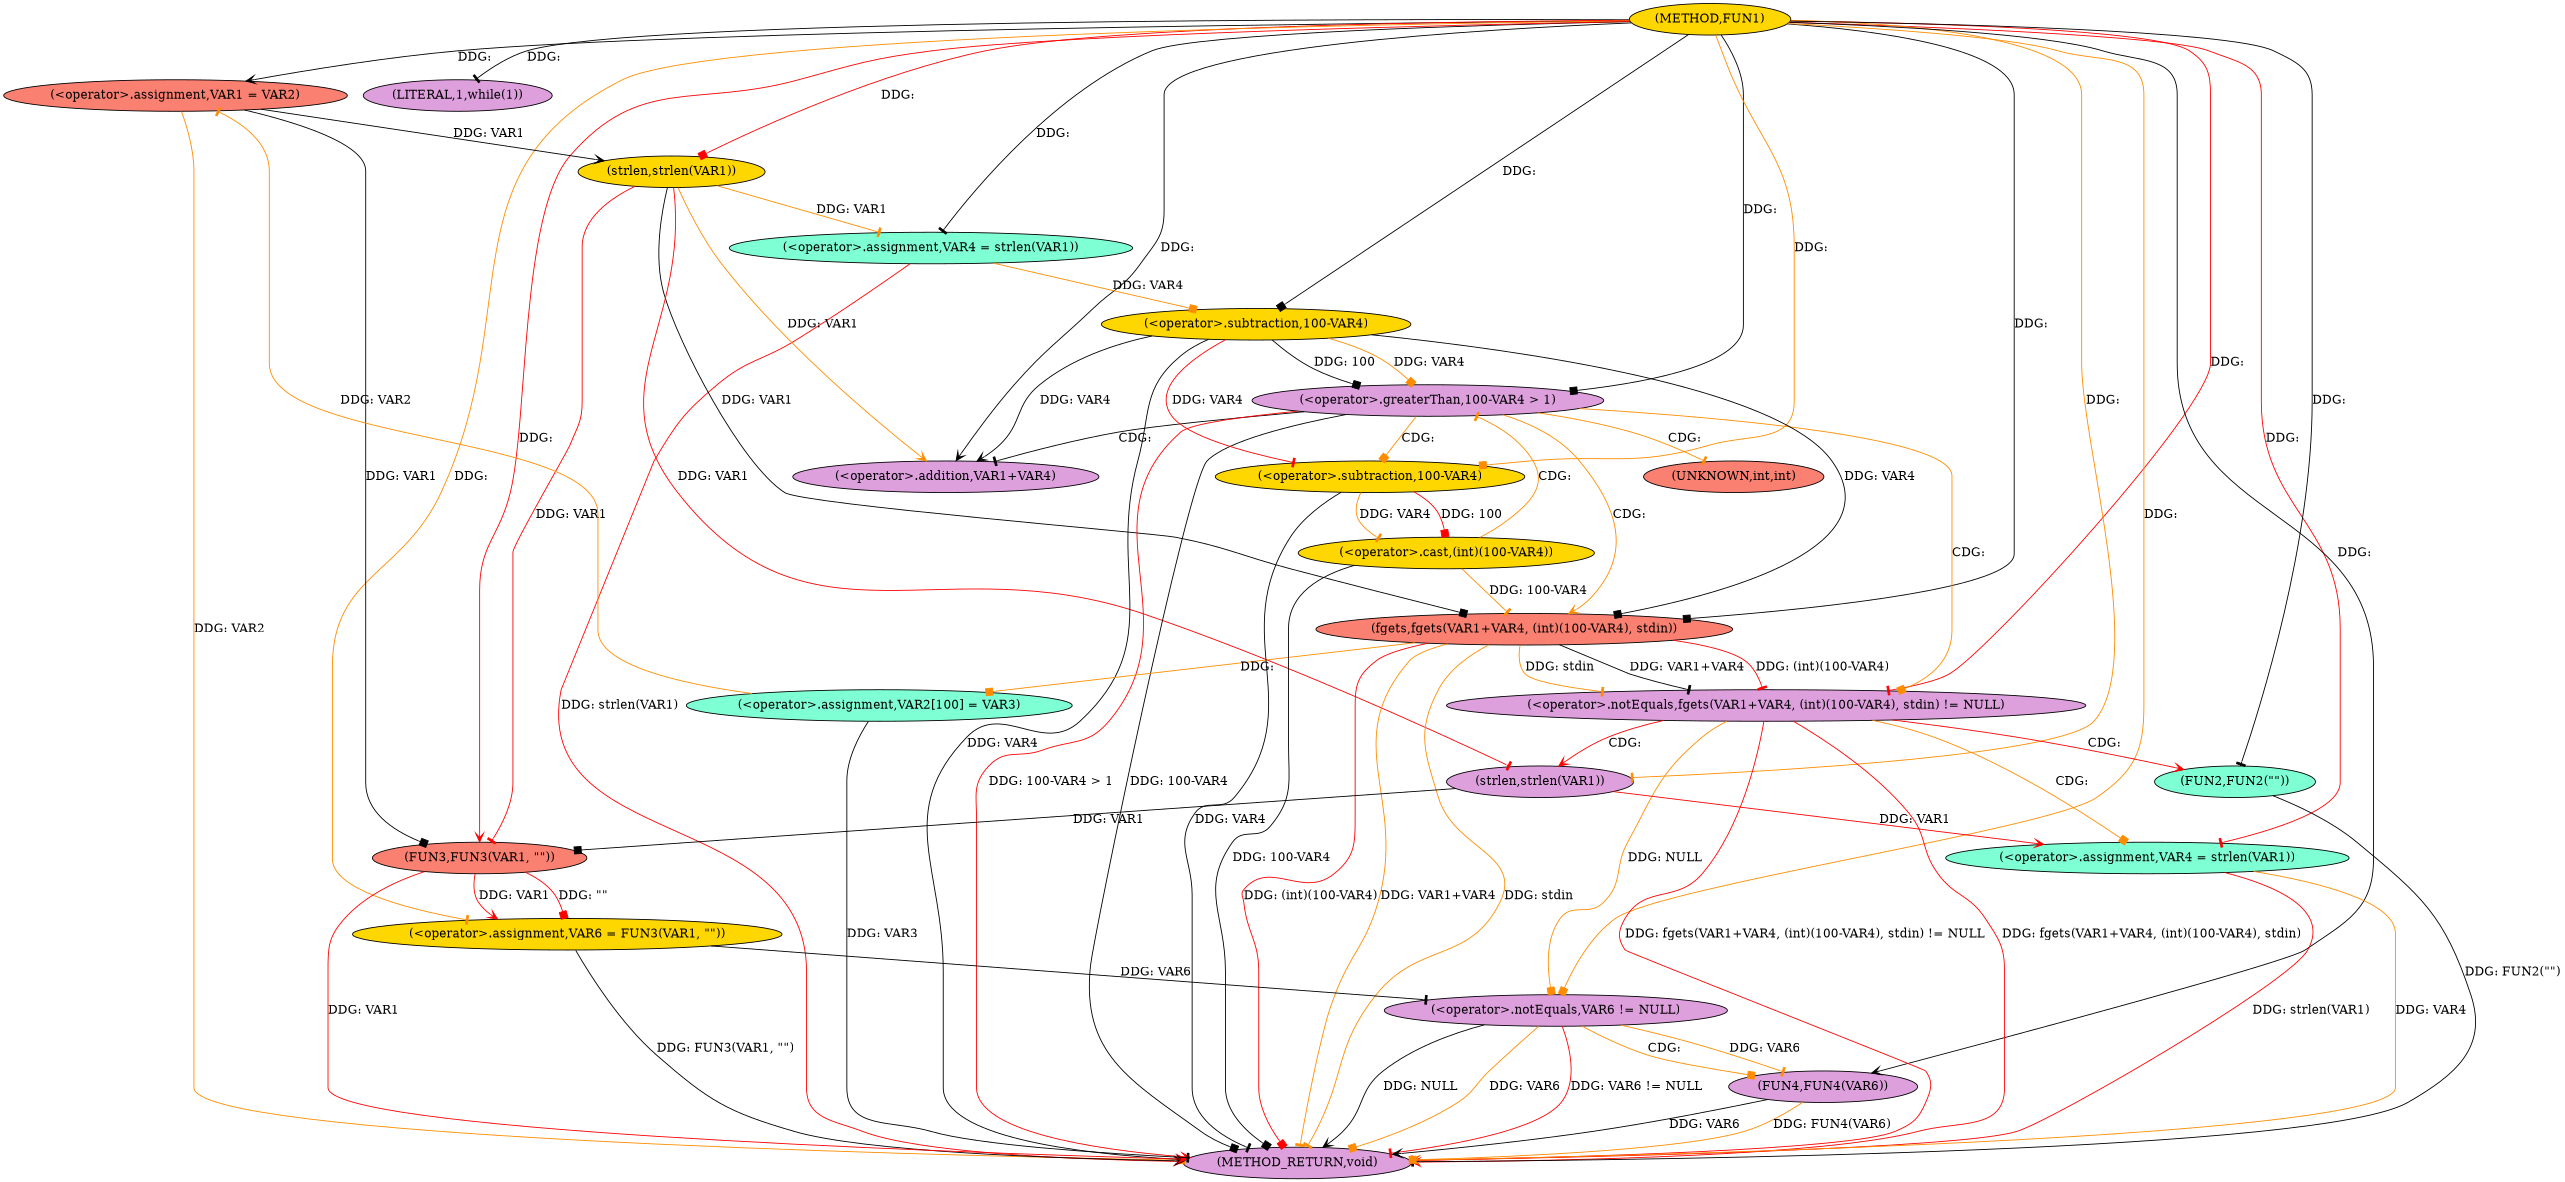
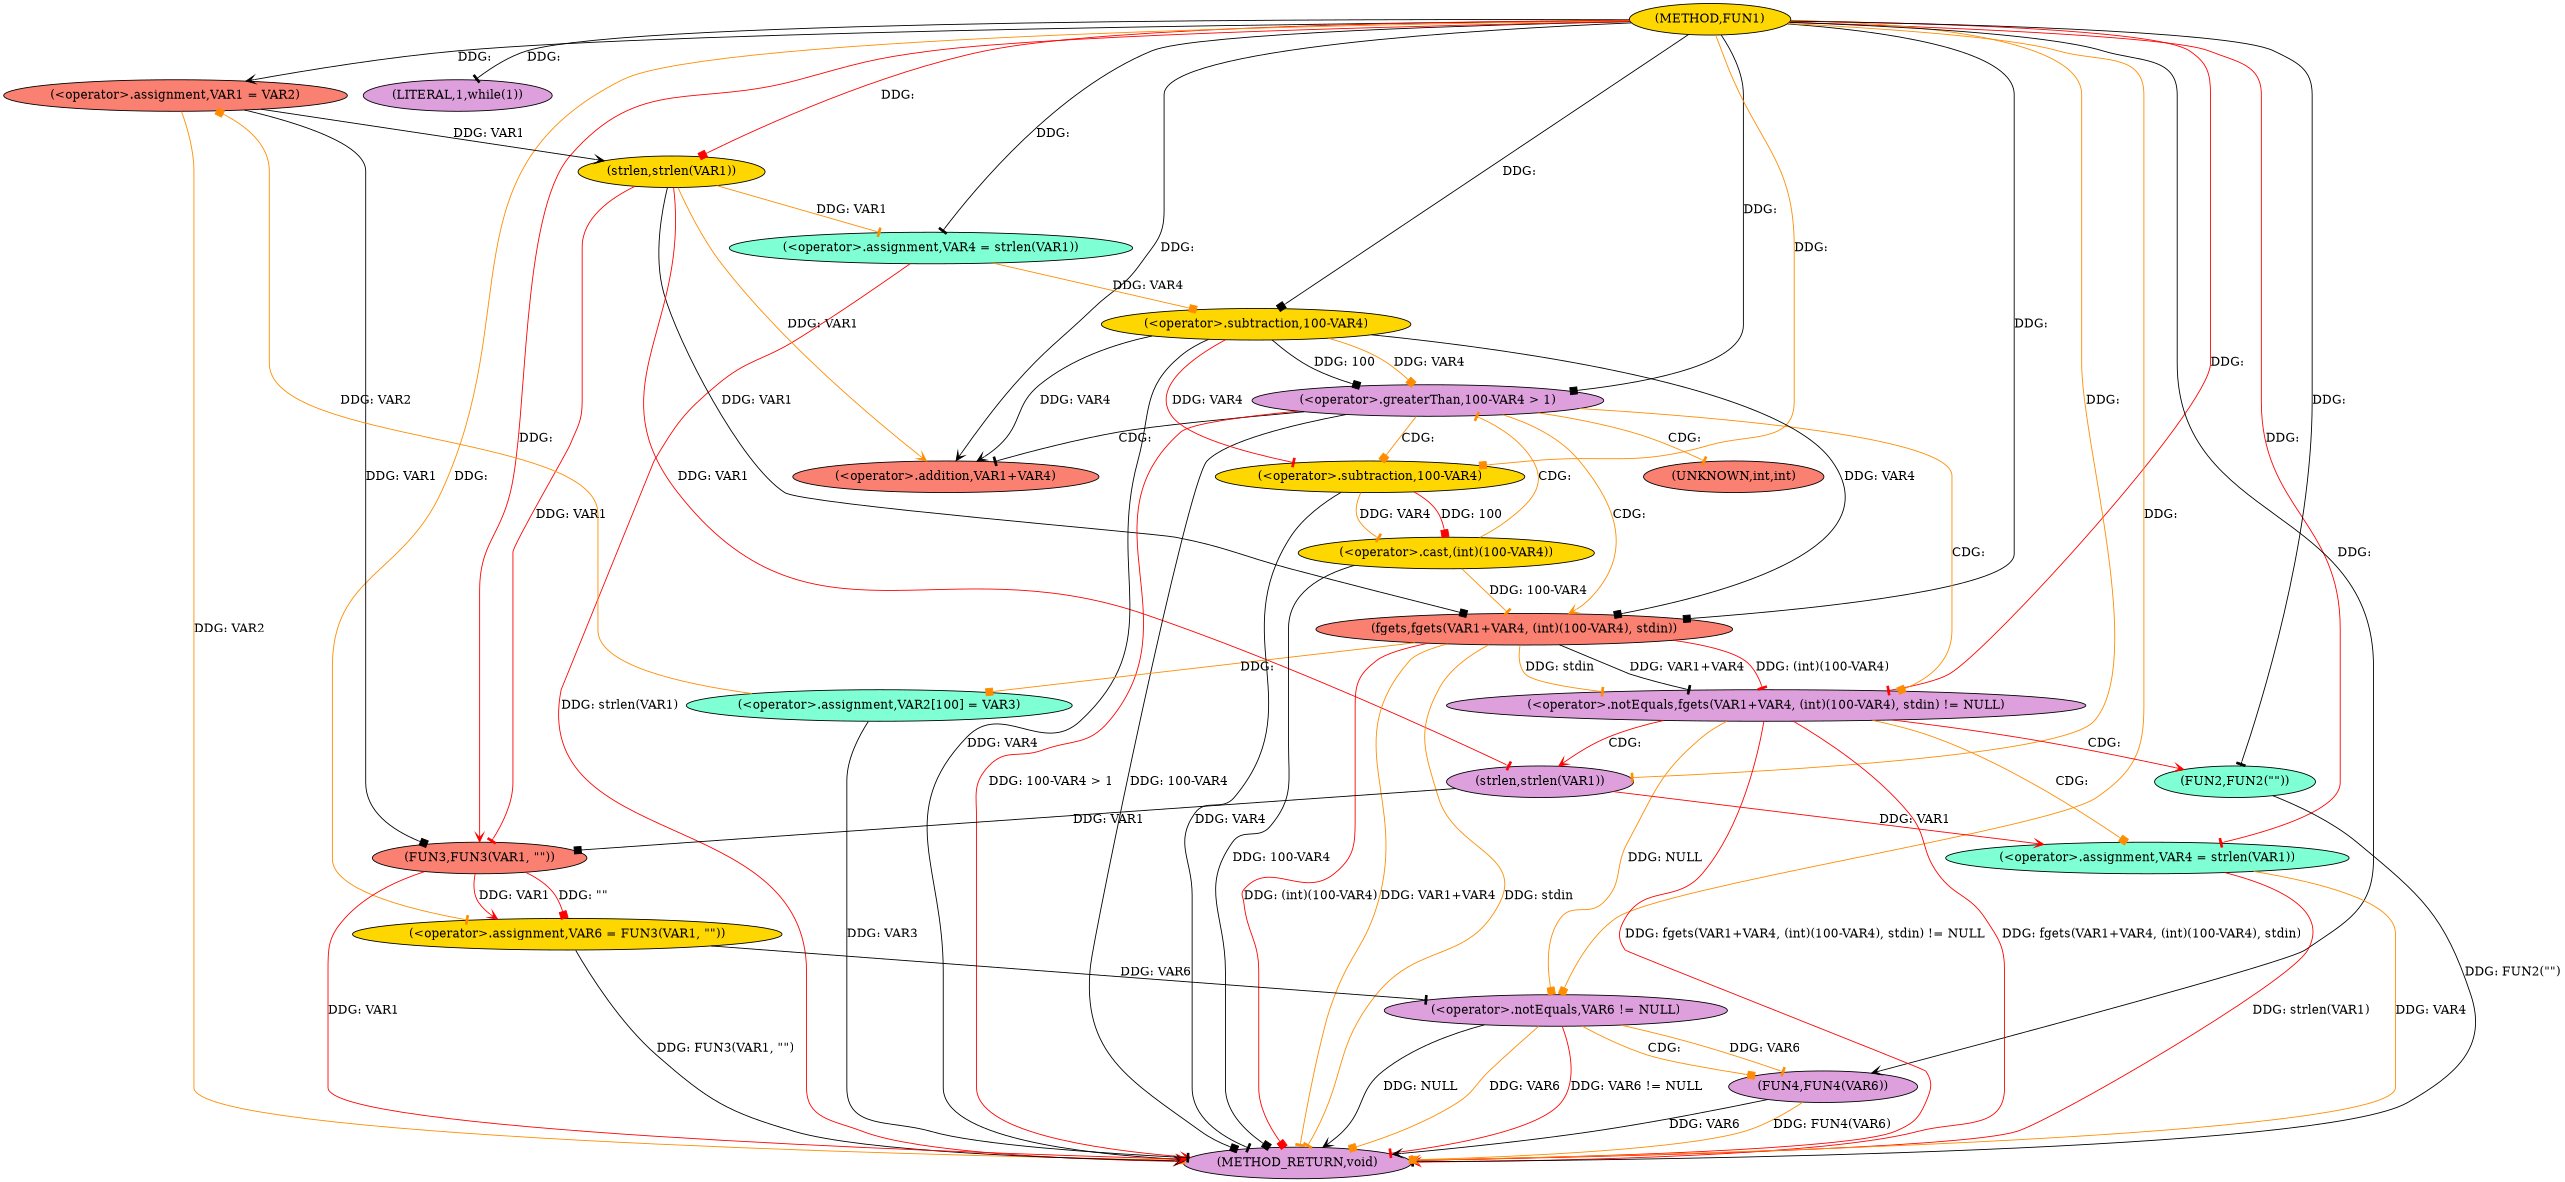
edge "(<operator>.assignment,VAR2[100] = VAR3)" -> "(<operator>.assignment,VAR1 = VAR2)": arrowhead tee -> box
node "(<operator>.addition,VAR1+VAR4)": fillcolor plum -> salmon
